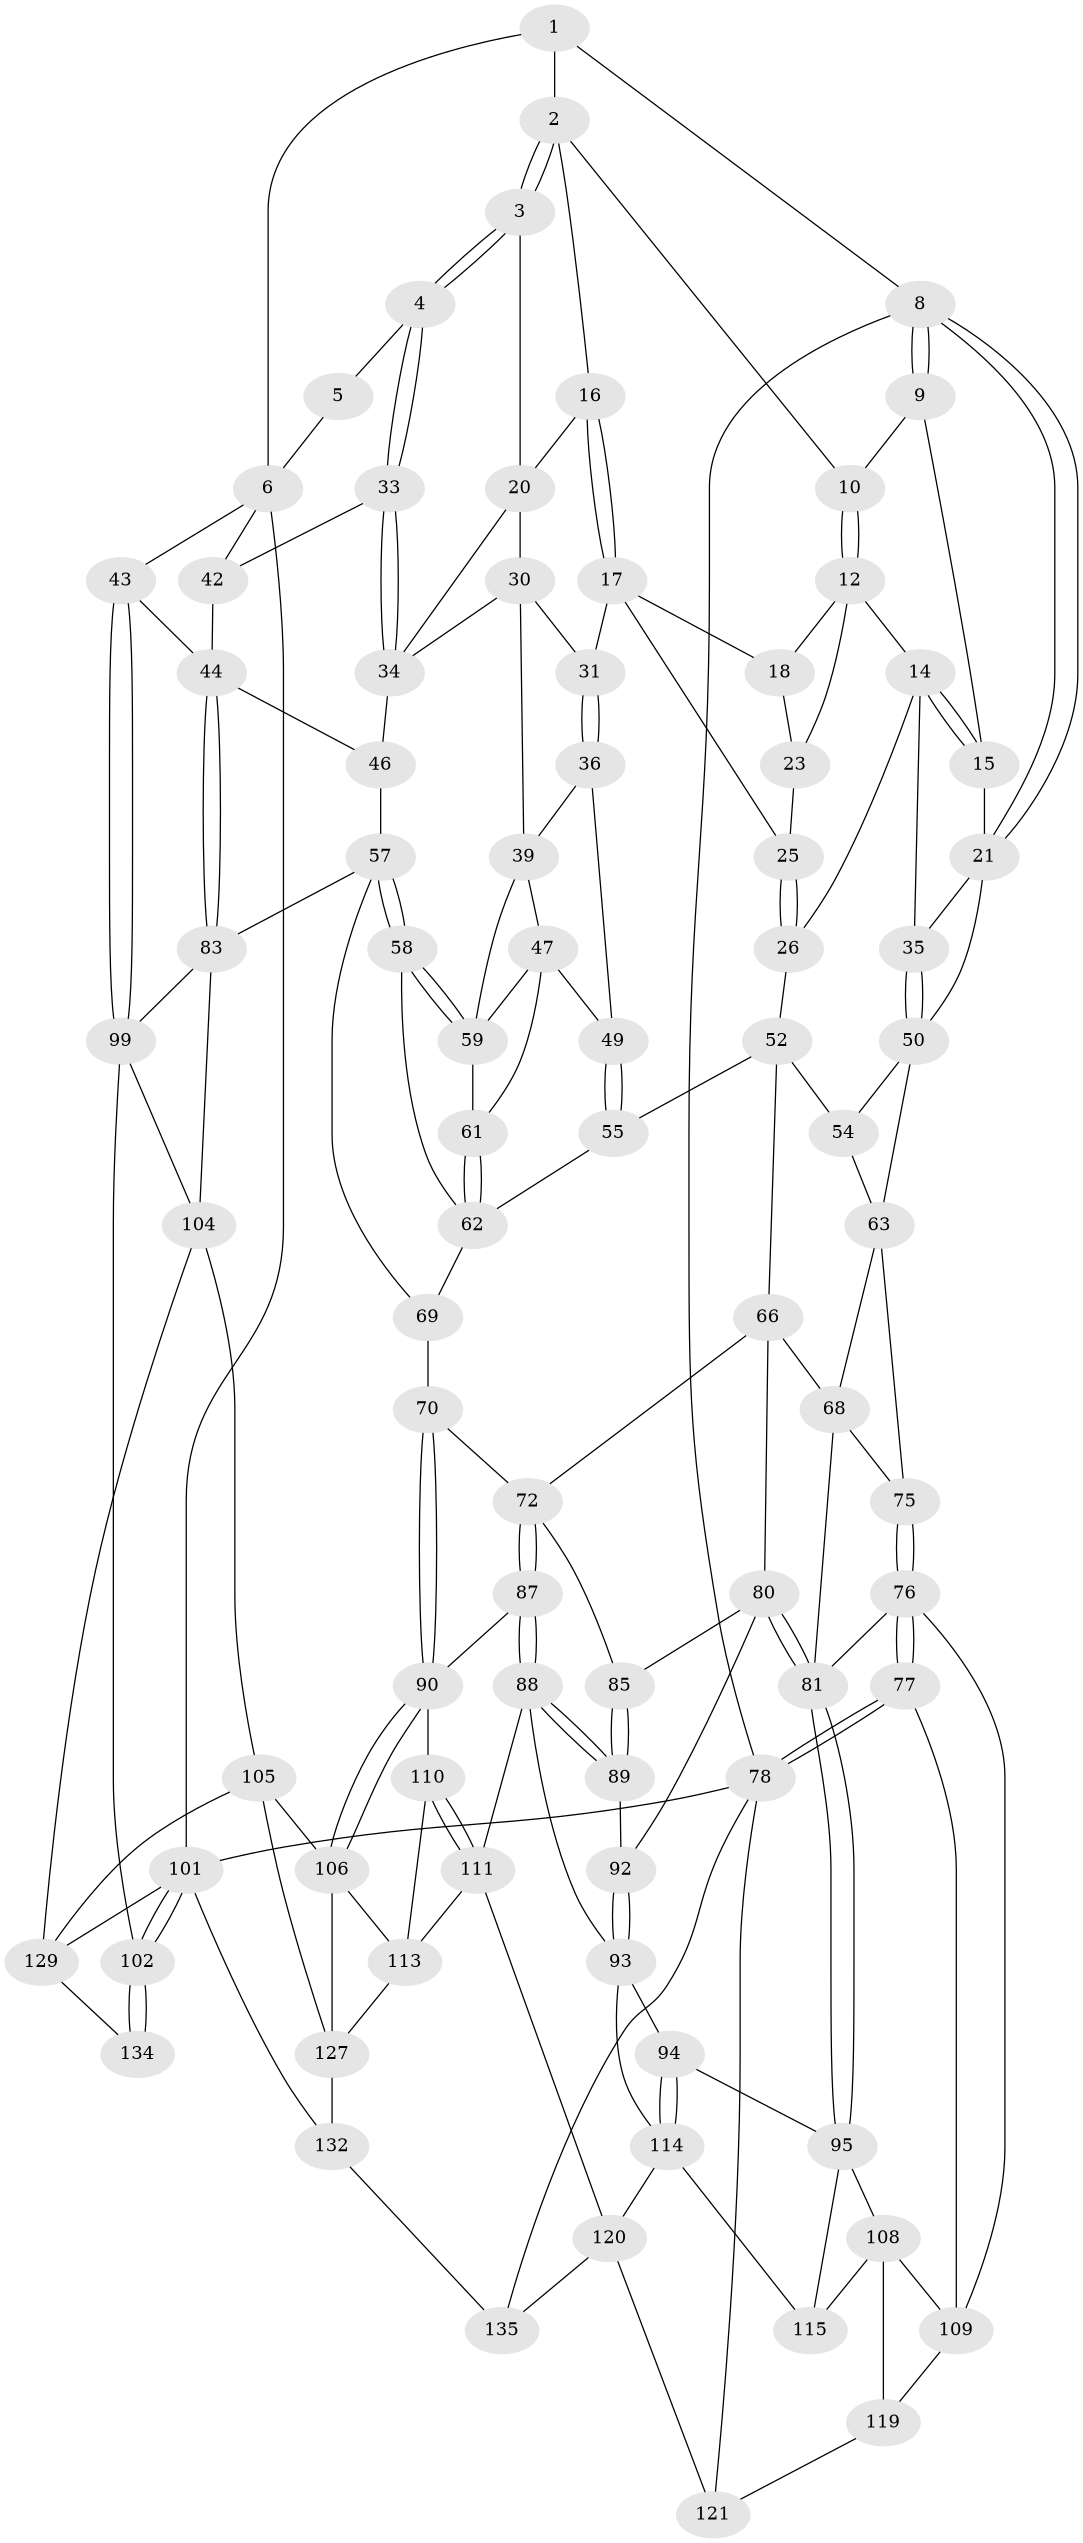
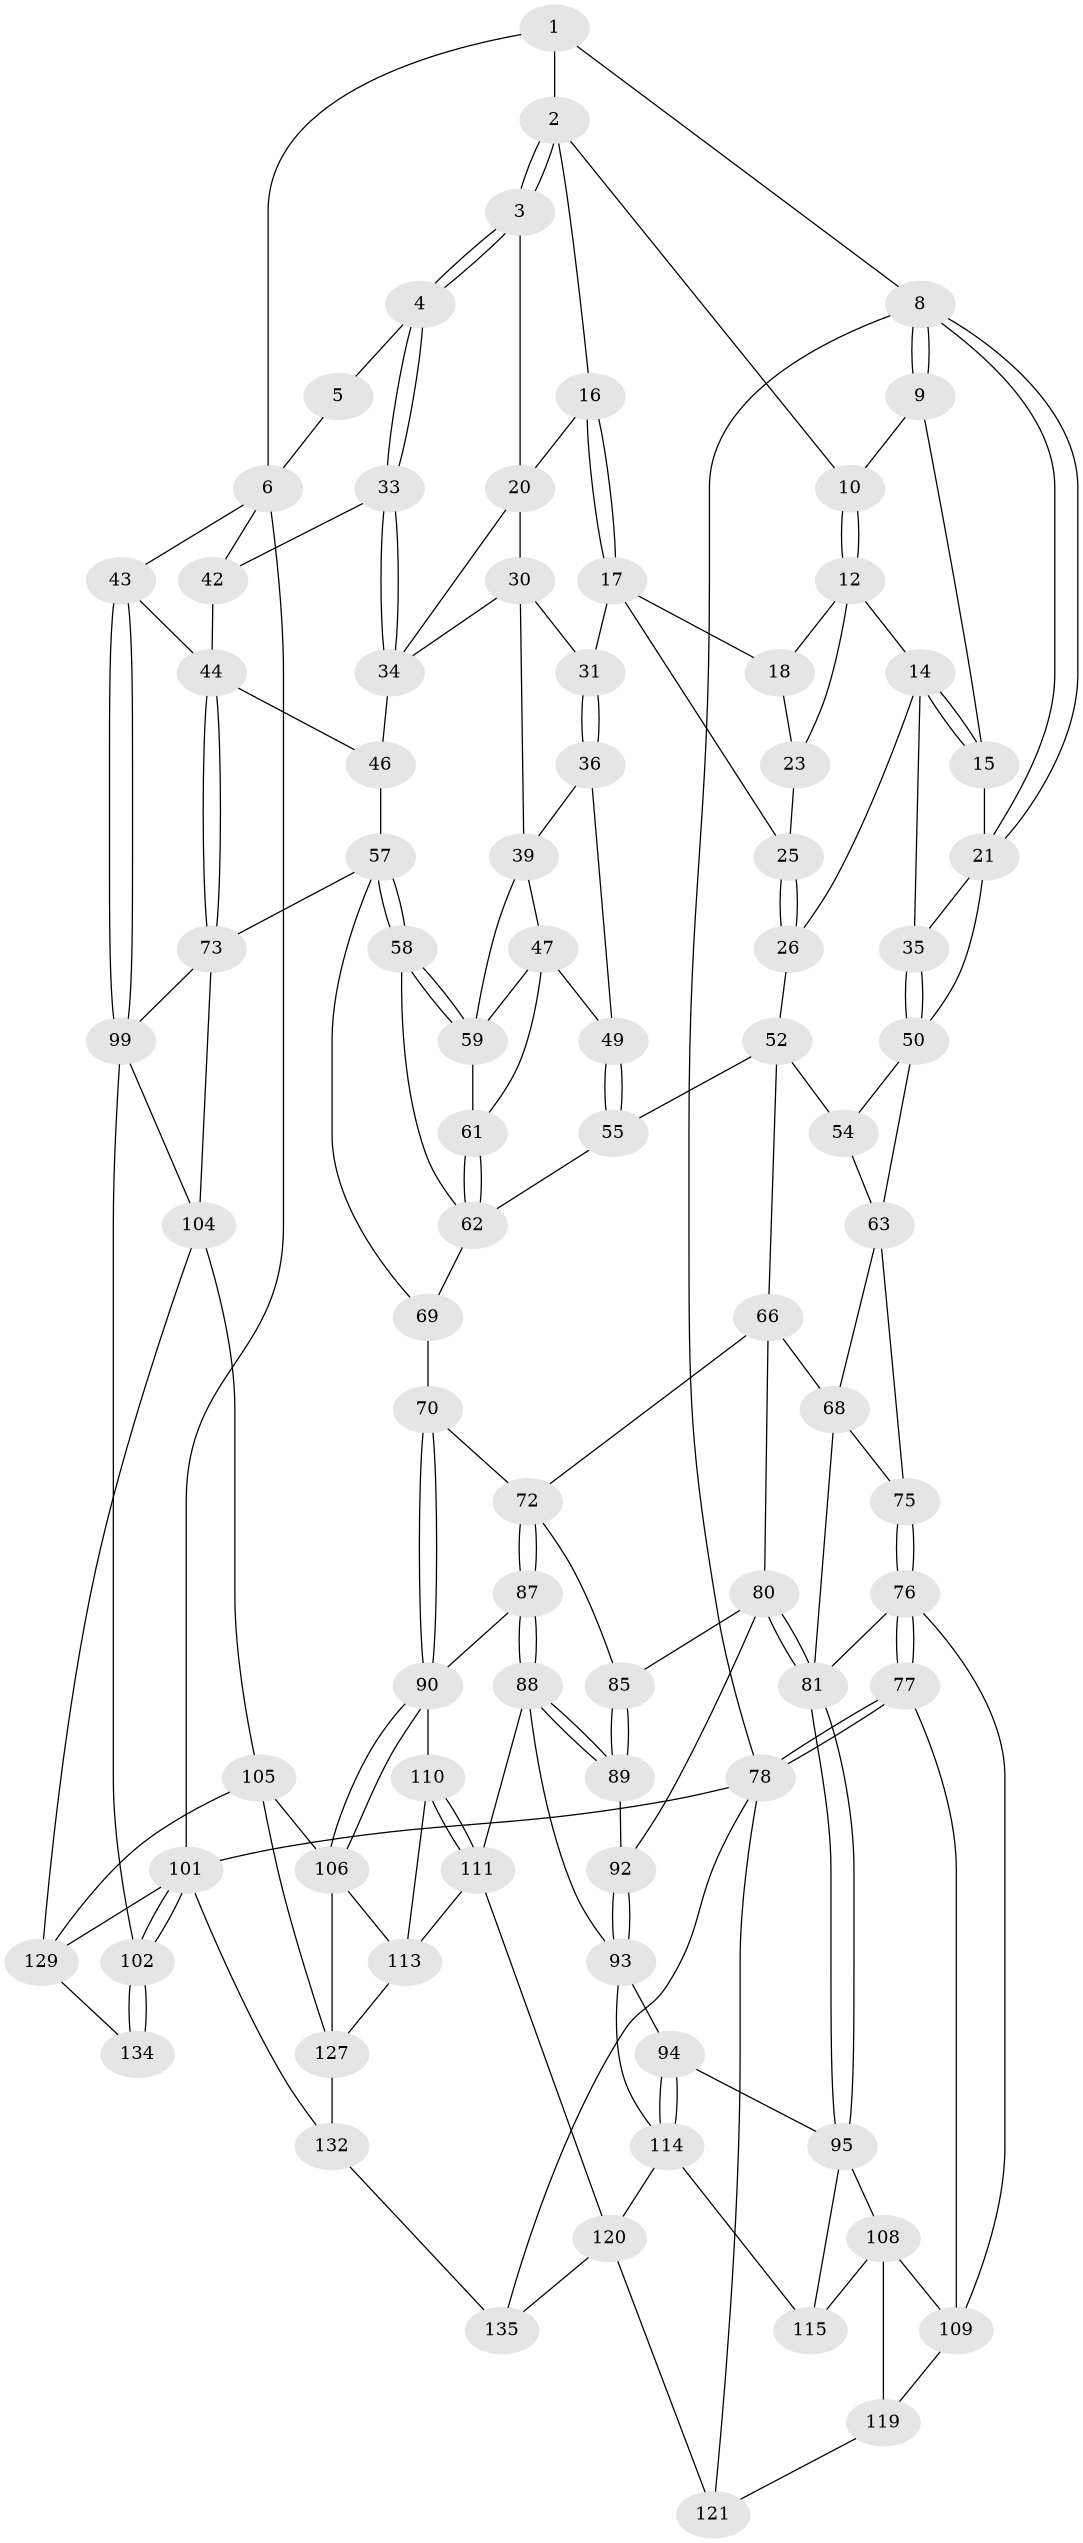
node "83": label "83" -> "73"
